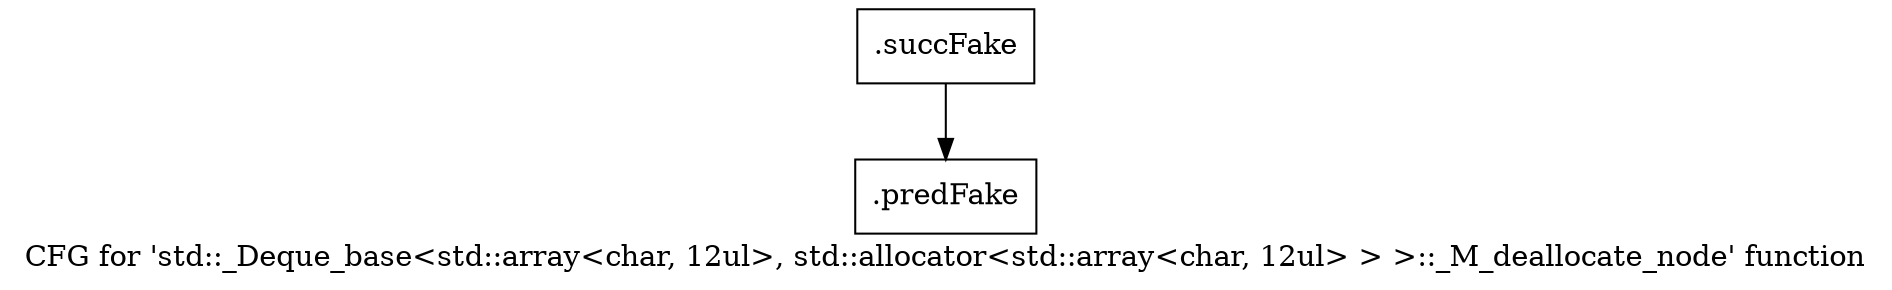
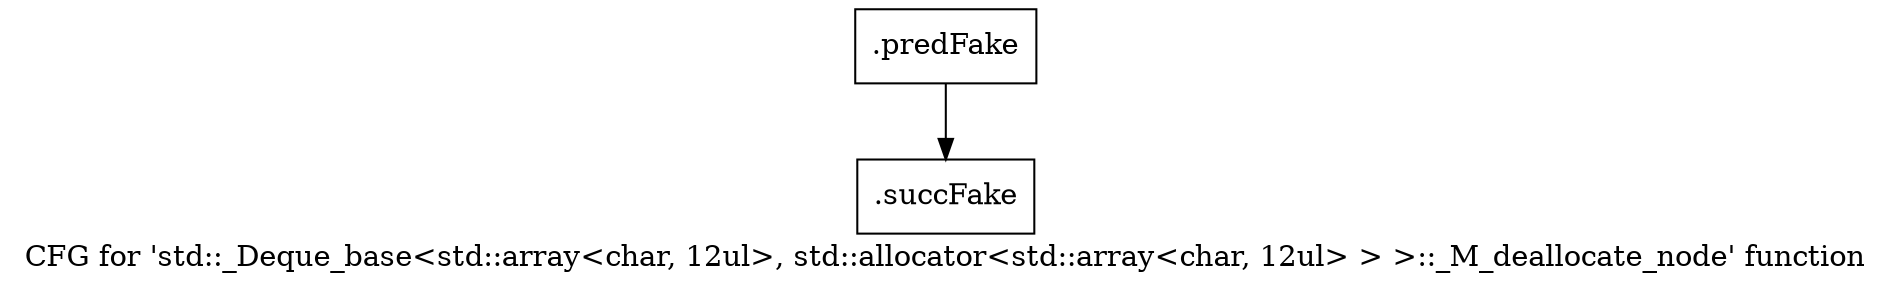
edge ".succFake" -> ".predFake": reversed
